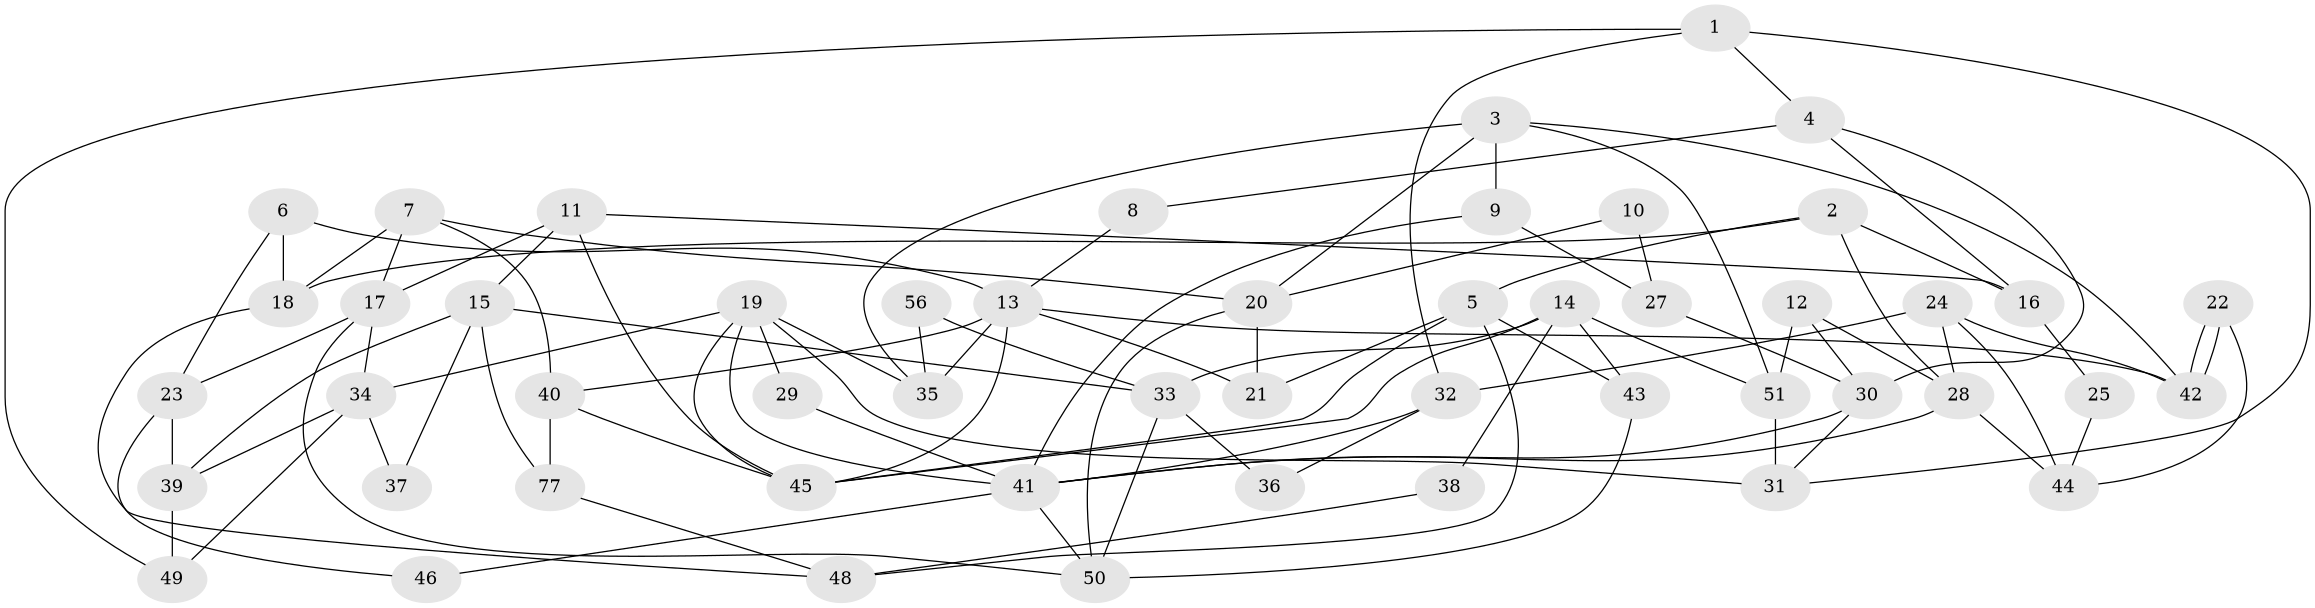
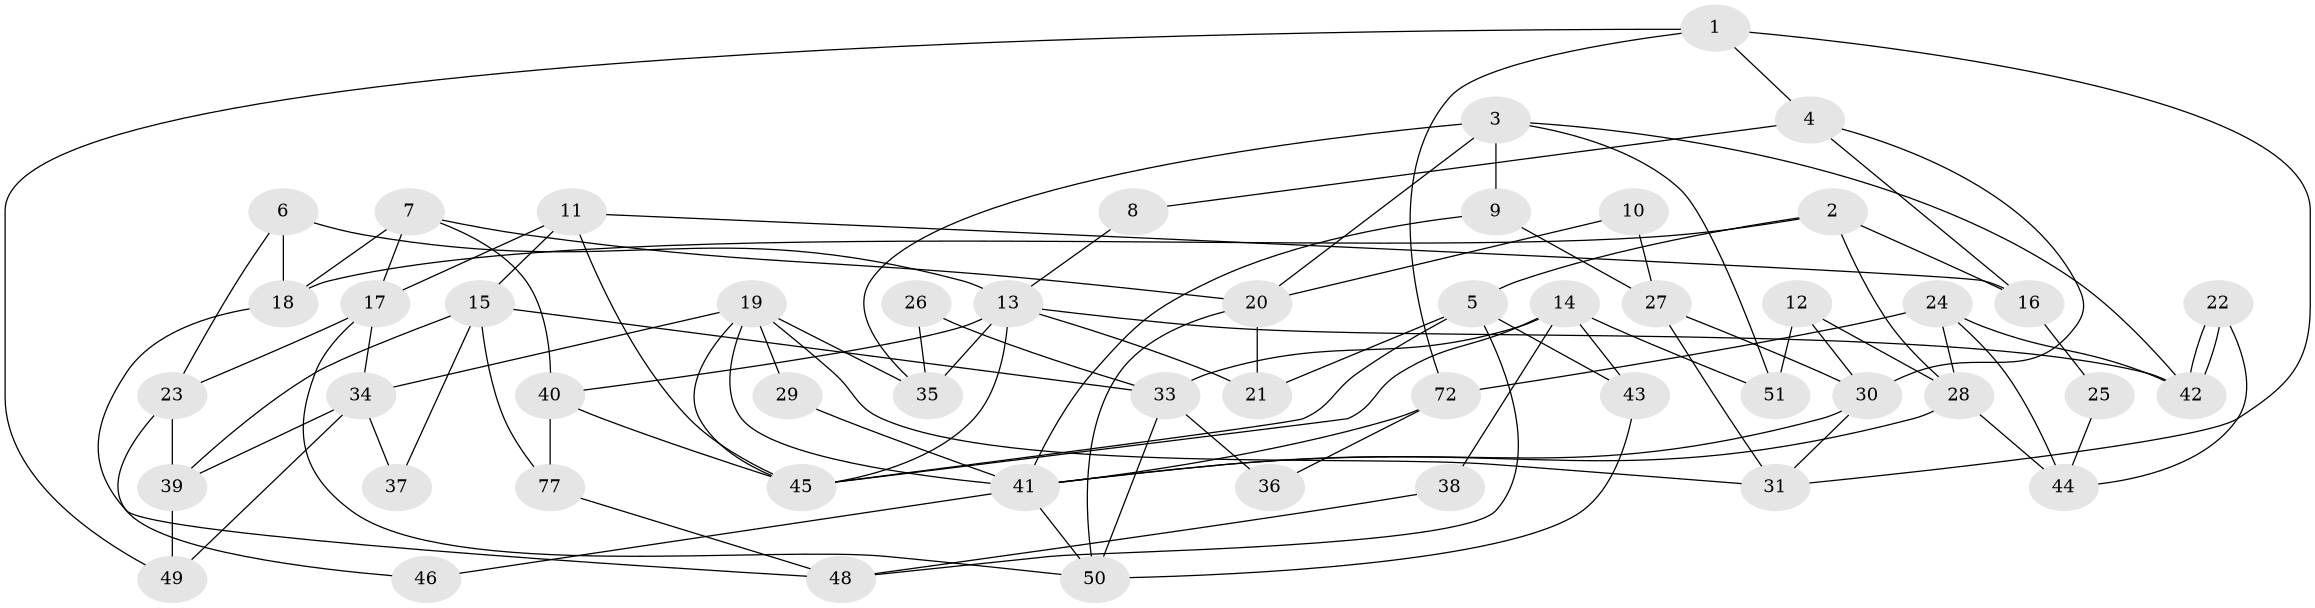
node "56": label "56" -> "26"
node "32": label "32" -> "72"
edge "51" -- "31": now "27" -- "31"
